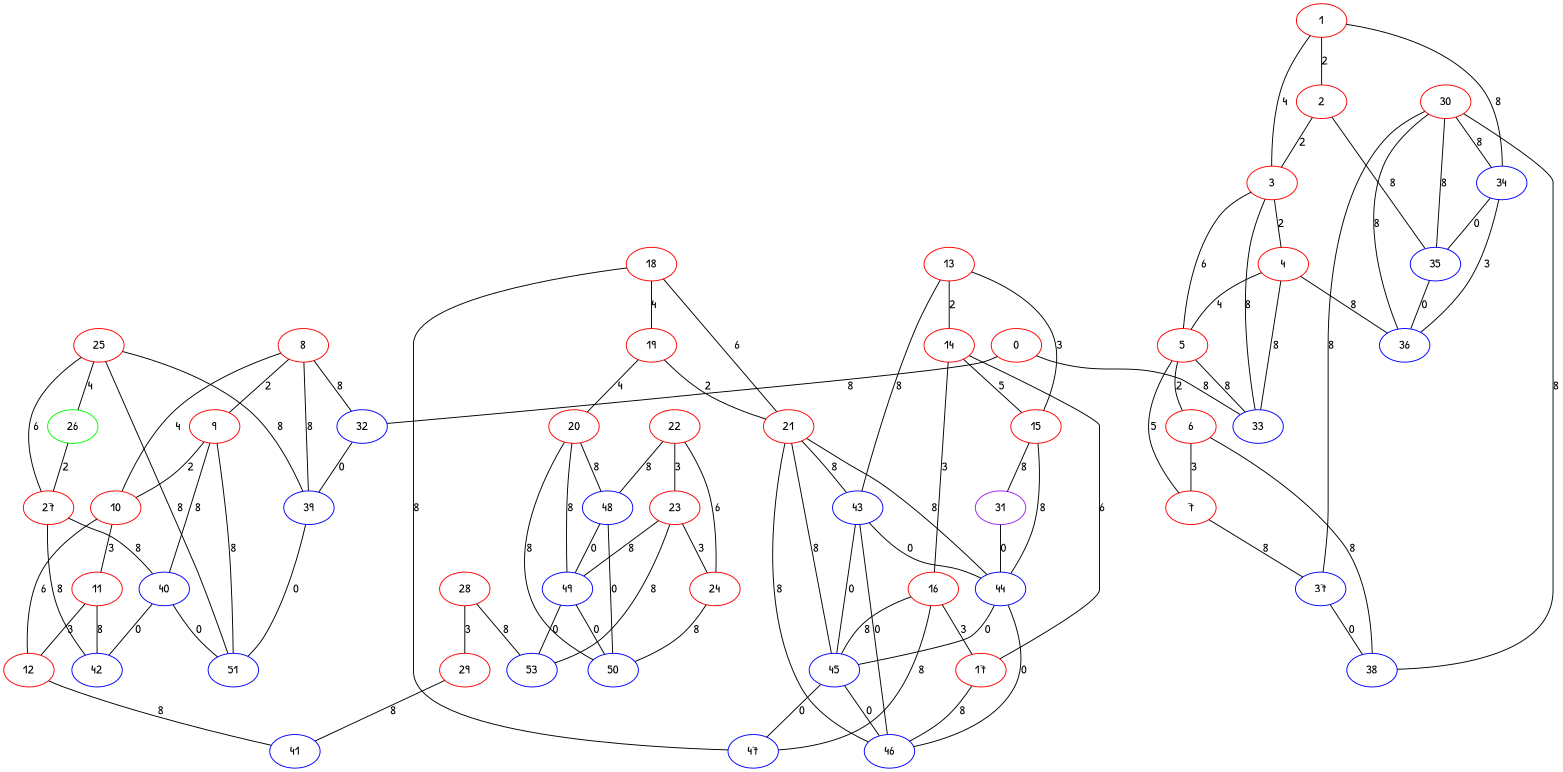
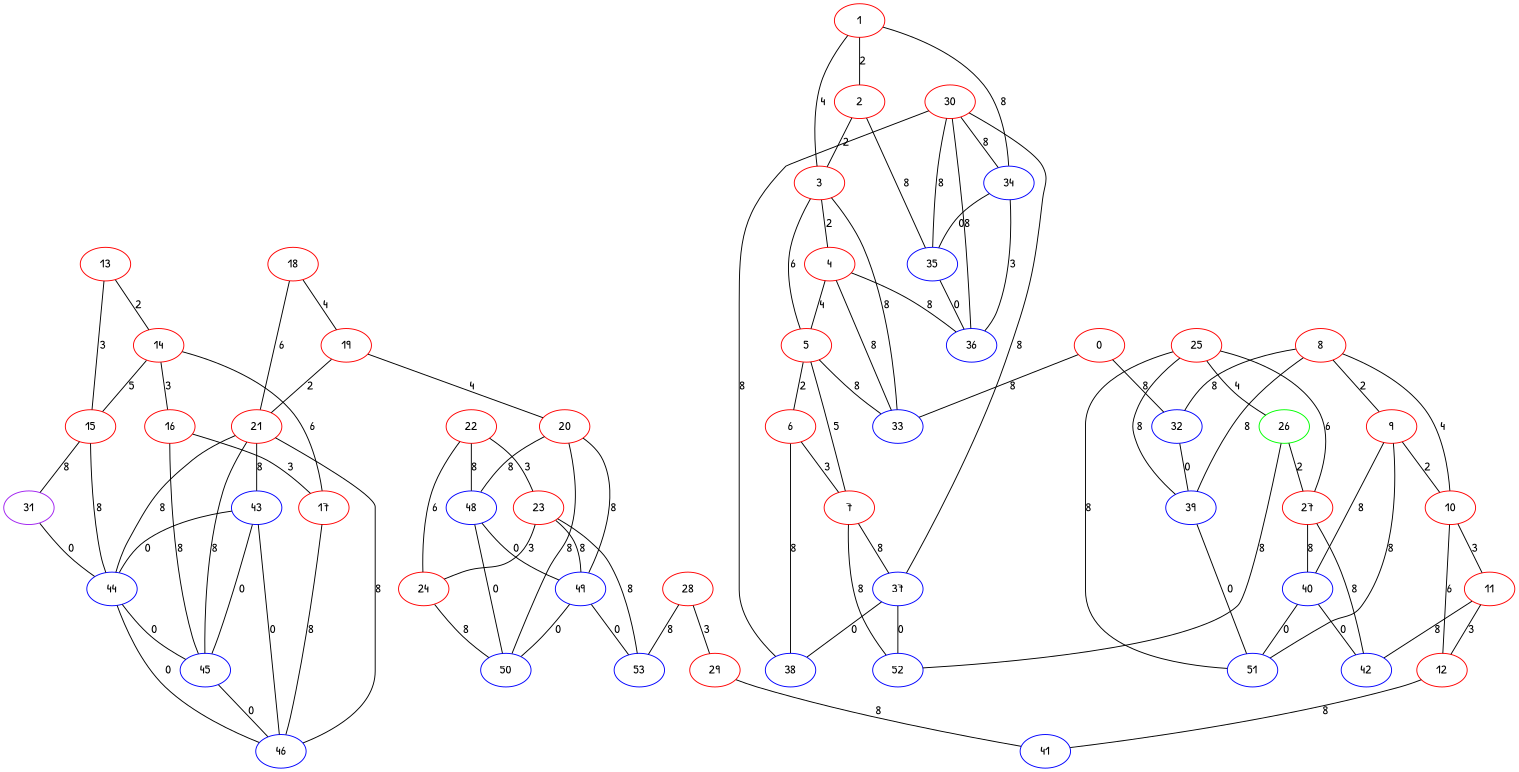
edge "13" -- "43": removed, label "8"
node "52": added
node "47": removed
